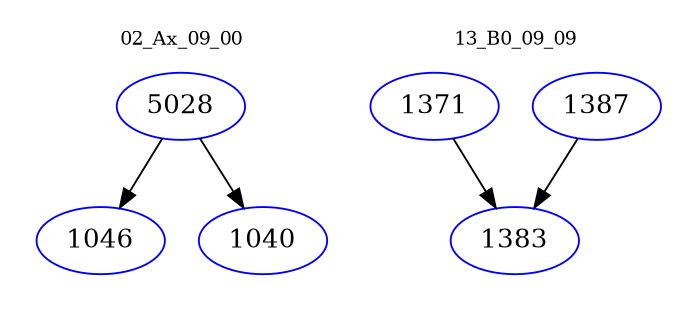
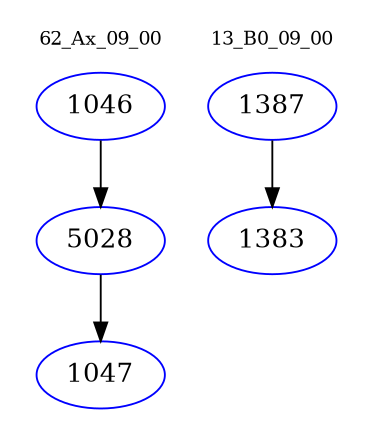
cluster "02_Ax_09_00": label "02_Ax_09_00" -> "62_Ax_09_00"
cluster "13_B0_09_09": label "13_B0_09_09" -> "13_B0_09_00"
node "1371": removed
edge "5028" -> "1046": reversed
node "1040": label "1040" -> "1047"
